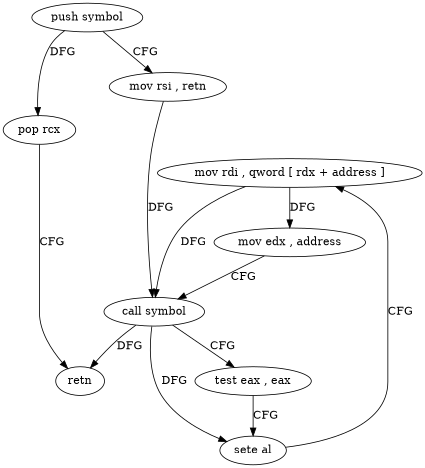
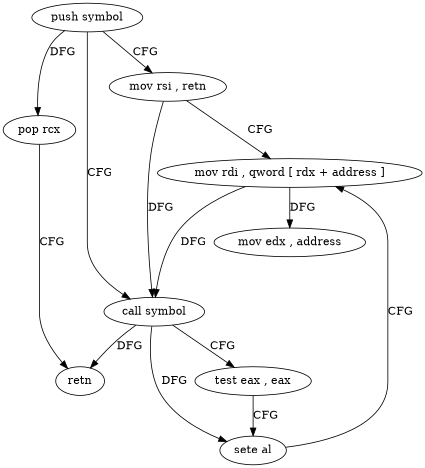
edge "mov rsi , retn" -> "mov rdi , qword [ rdx + address ]": added, label "CFG"
edge "mov edx , address" -> "call symbol": now "push symbol" -> "call symbol"
